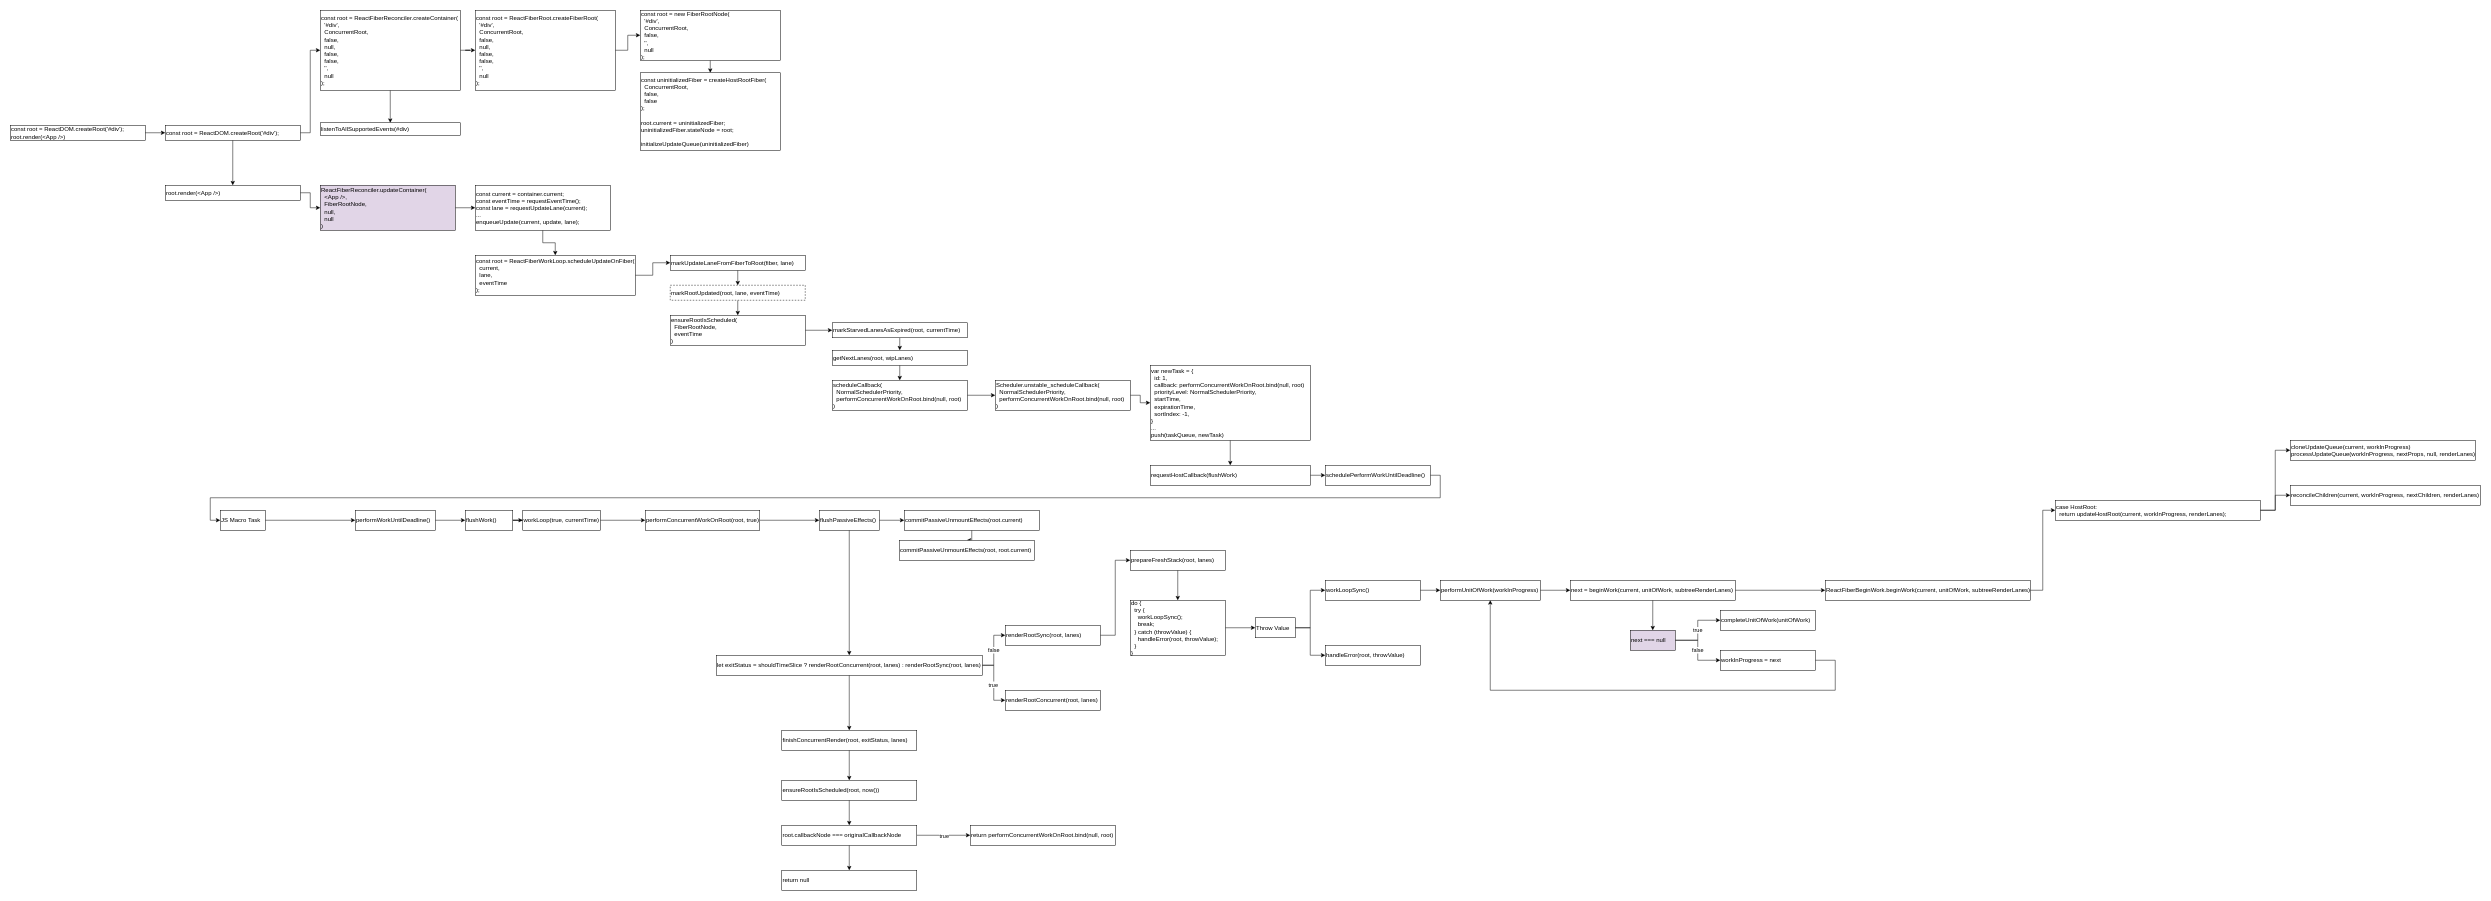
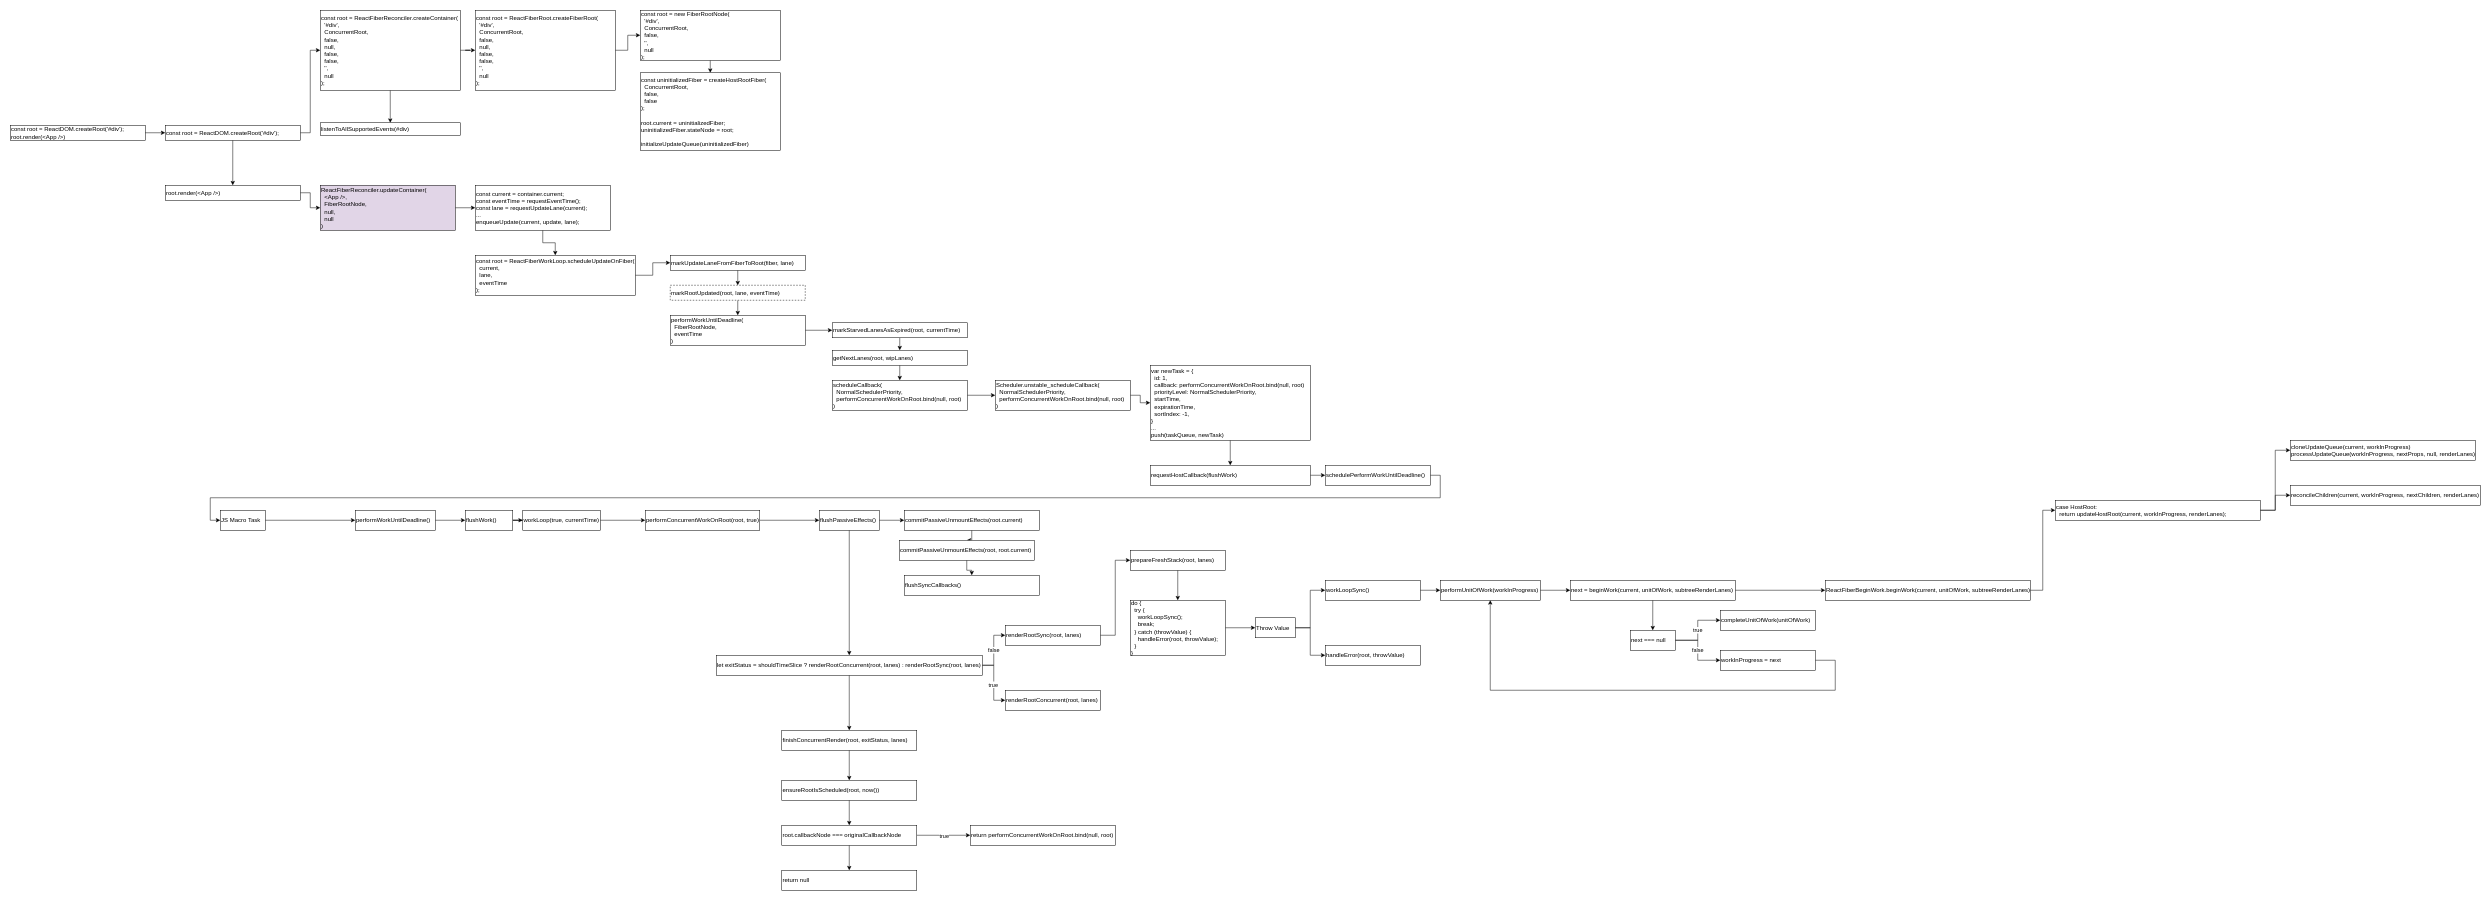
node "ensureRootIsScheduled( FiberRootNode, eventTime )": label "ensureRootIsScheduled( FiberRootNode, eventTime )" -> "performWorkUntilDeadline( FiberRootNode, eventTime )"
edge "commitPassiveUnmountEffects(root, root.current)" -> "flushSyncCallbacks()": added
node "flushSyncCallbacks()": added
node "next === null": fillcolor #e1d5e7 -> #ffffff
